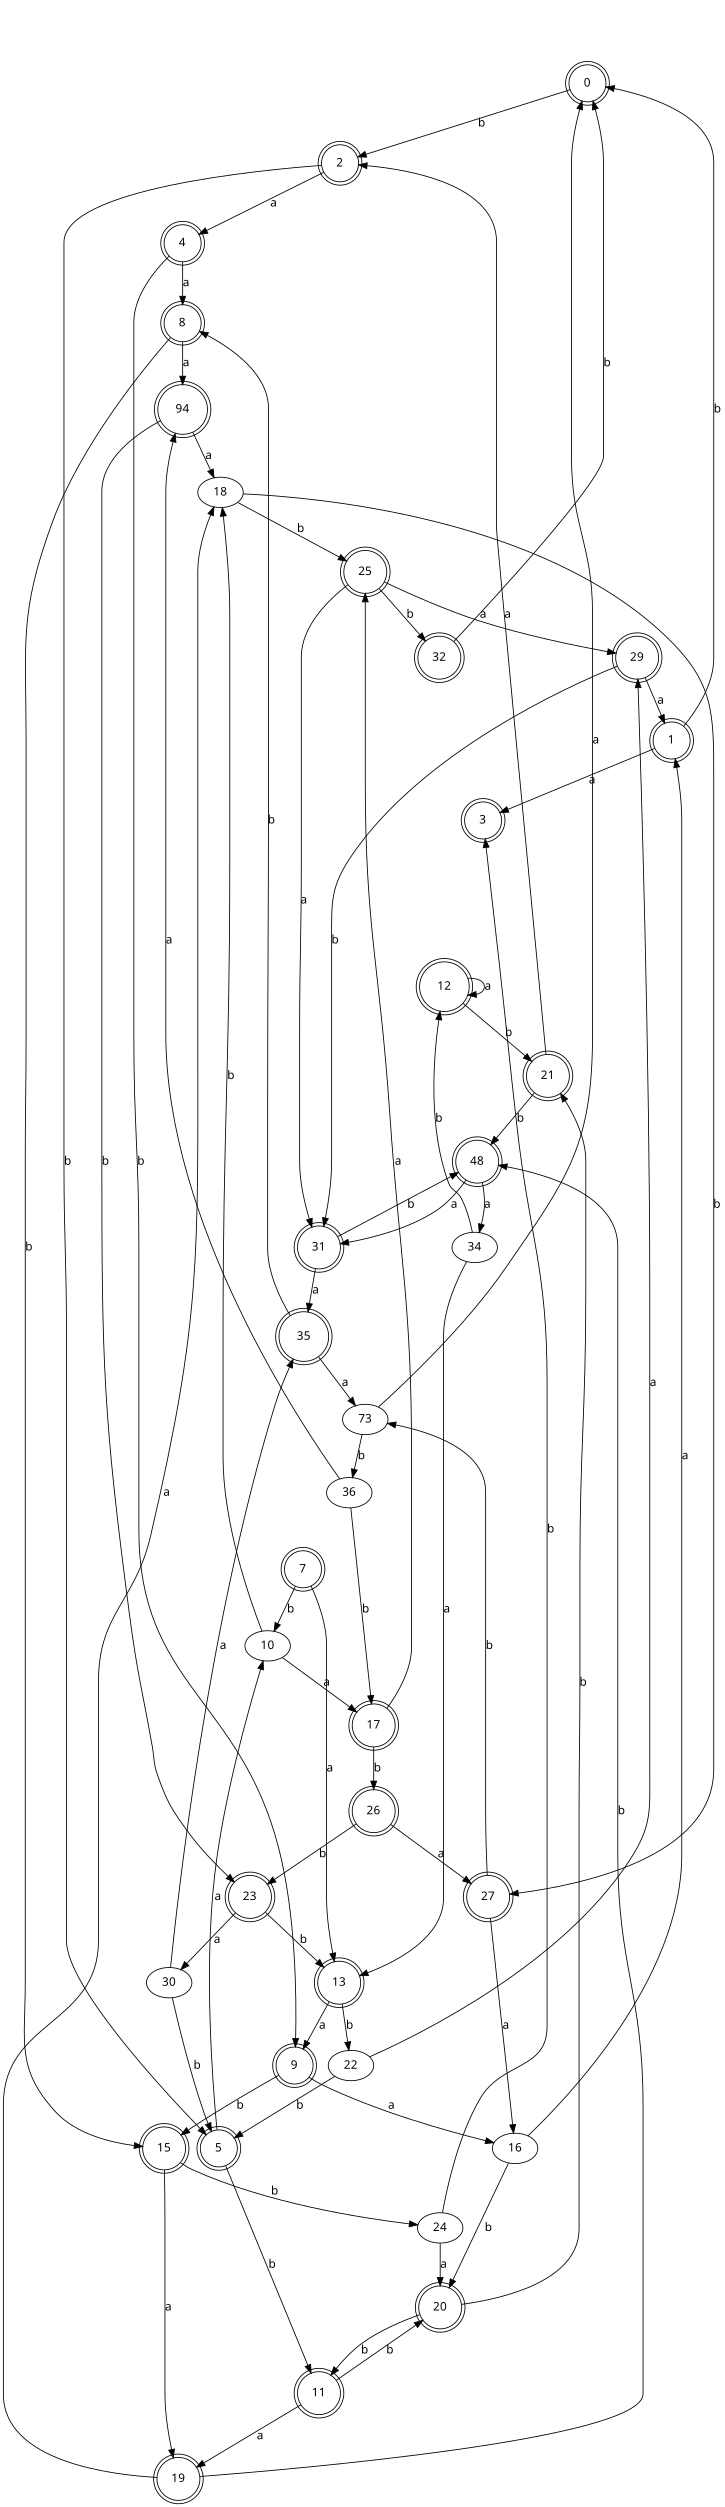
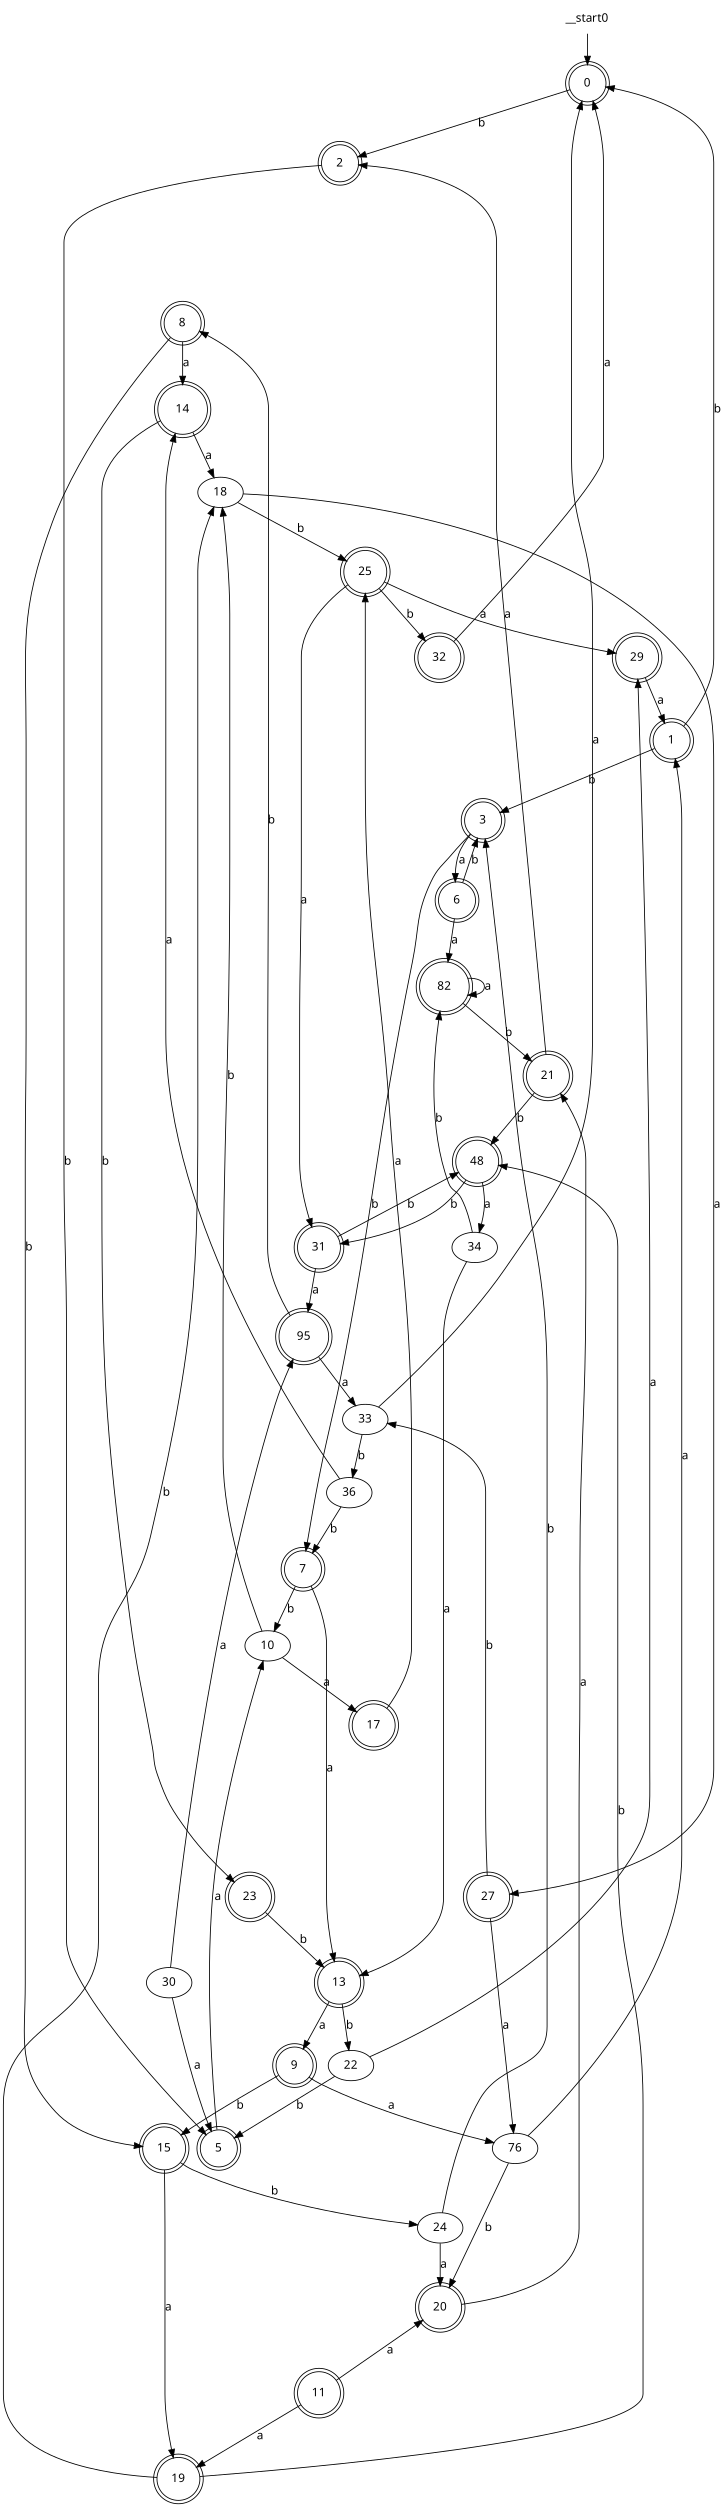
node "__start0": added
node "4": removed
edge "32" -> "0": label "b" -> "a"
node "94": label "94" -> "14"
edge "1" -> "3": label "a" -> "b"
edge "29" -> "31": removed, label "b"
node "6": added
node "12": label "12" -> "82"
edge "3" -> "7": added, label "b"
edge "48" -> "31": label "a" -> "b"
edge "18" -> "27": label "b" -> "a"
node "35": label "35" -> "95"
node "73": label "73" -> "33"
edge "19" -> "18": label "a" -> "b"
edge "36" -> "17": now "36" -> "7"
edge "20" -> "21": label "b" -> "a"
node "26": removed
edge "23" -> "30": removed, label "a"
edge "30" -> "5": label "b" -> "a"
node "16": label "16" -> "76"
edge "5" -> "11": removed, label "b"
edge "20" -> "11": removed, label "b"
edge "11" -> "20": label "b" -> "a"
